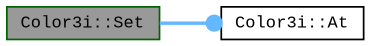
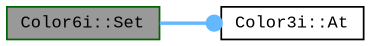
node "Color3i::Set": label "Color3i::Set" -> "Color6i::Set"
